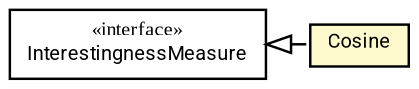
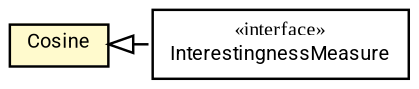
edge "Cosine" -> "InterestingnessMeasure": reversed
